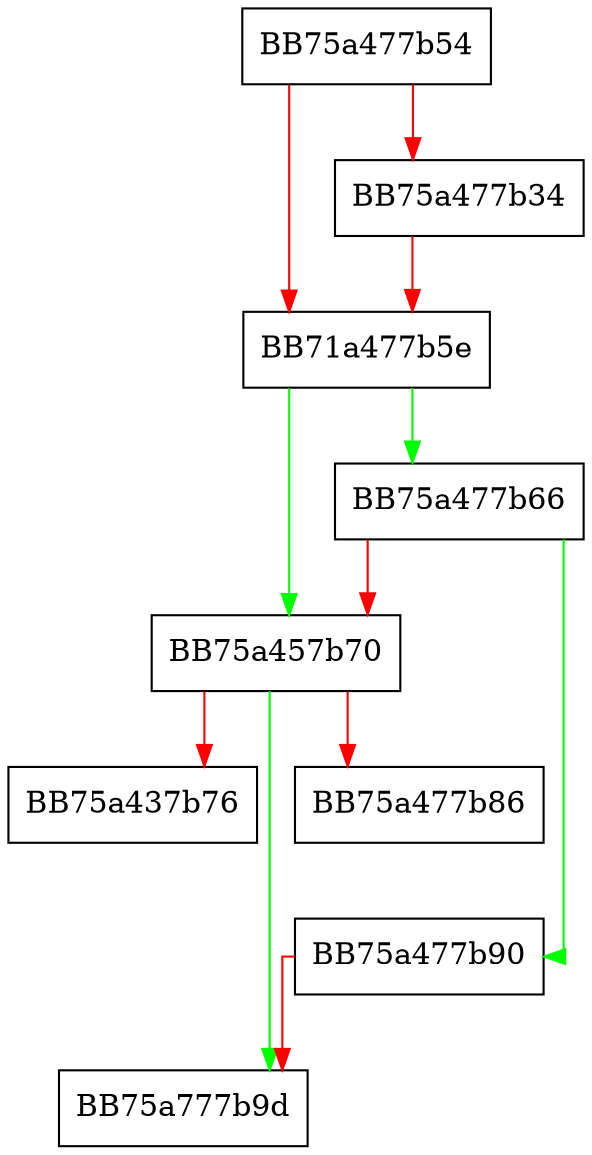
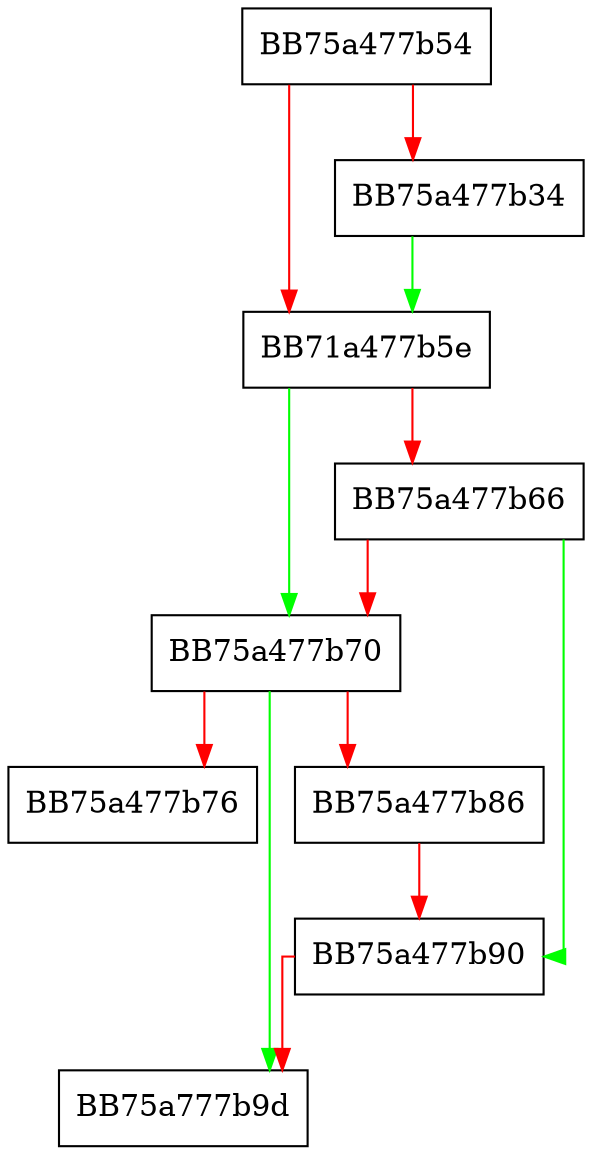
edge "BB75a477b34" -> "BB71a477b5e": color red -> green
edge "BB71a477b5e" -> "BB75a477b66": color green -> red
node "BB75a457b70": label "BB75a457b70" -> "BB75a477b70"
node "BB75a437b76": label "BB75a437b76" -> "BB75a477b76"
edge "BB75a477b86" -> "BB75a477b90": added
